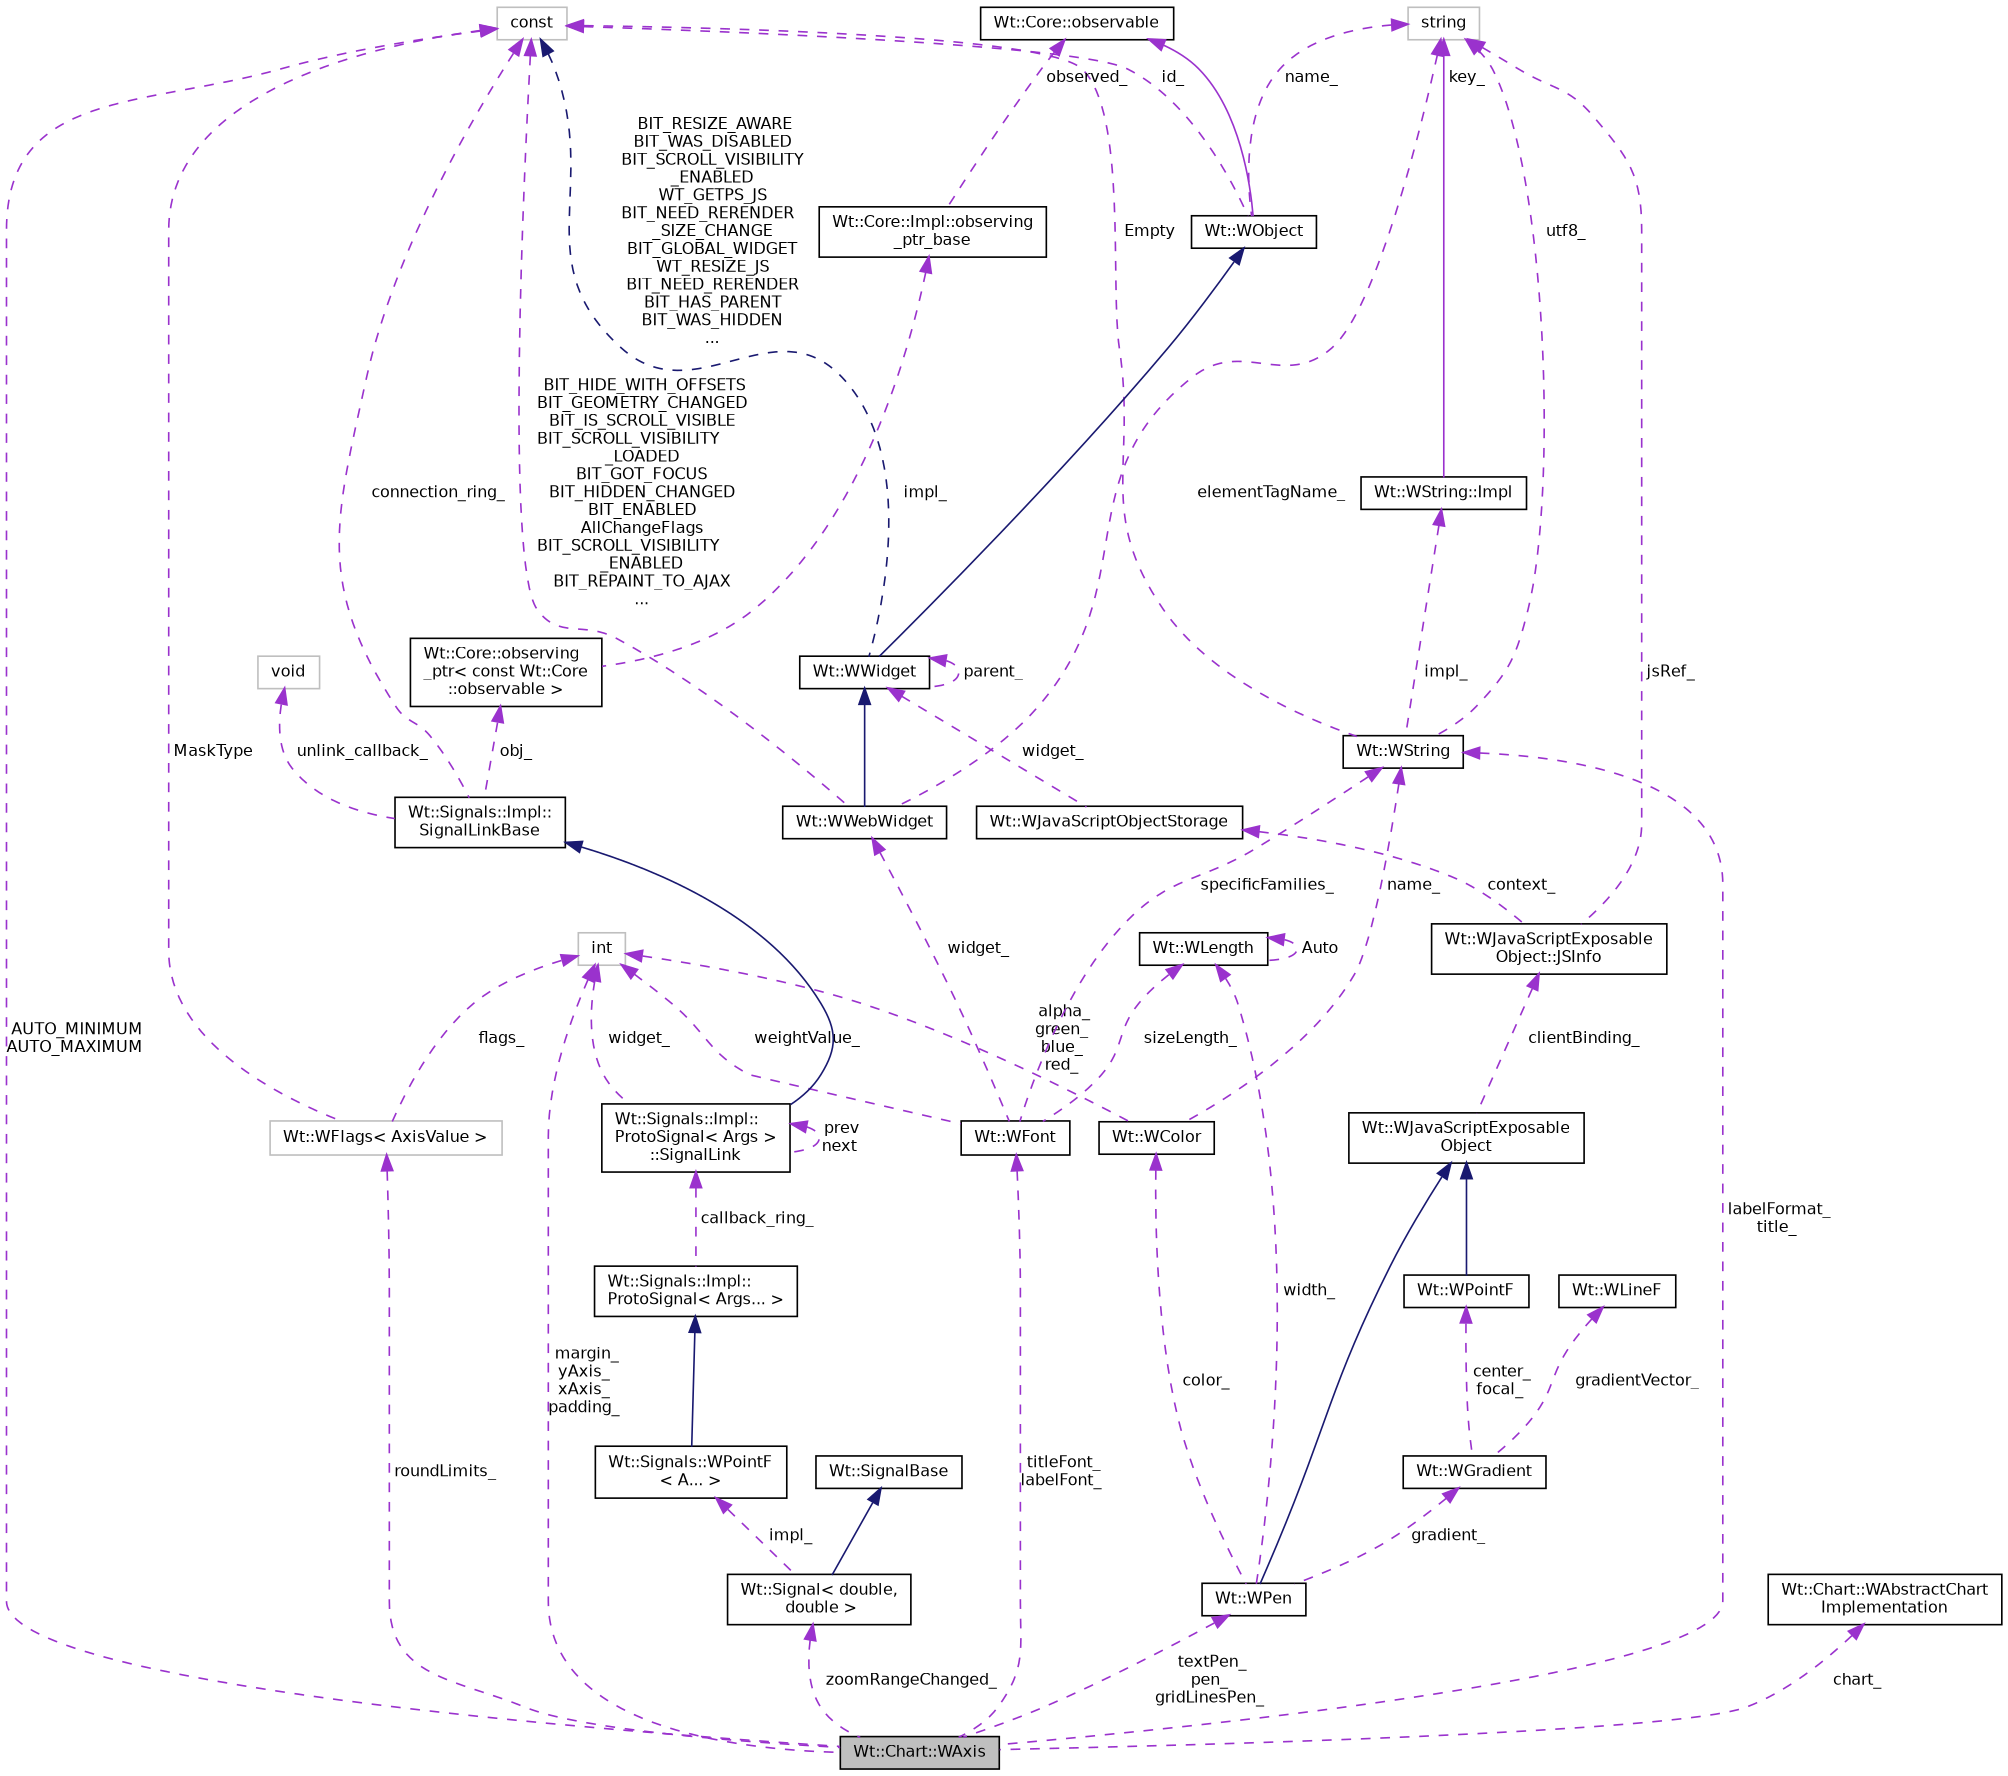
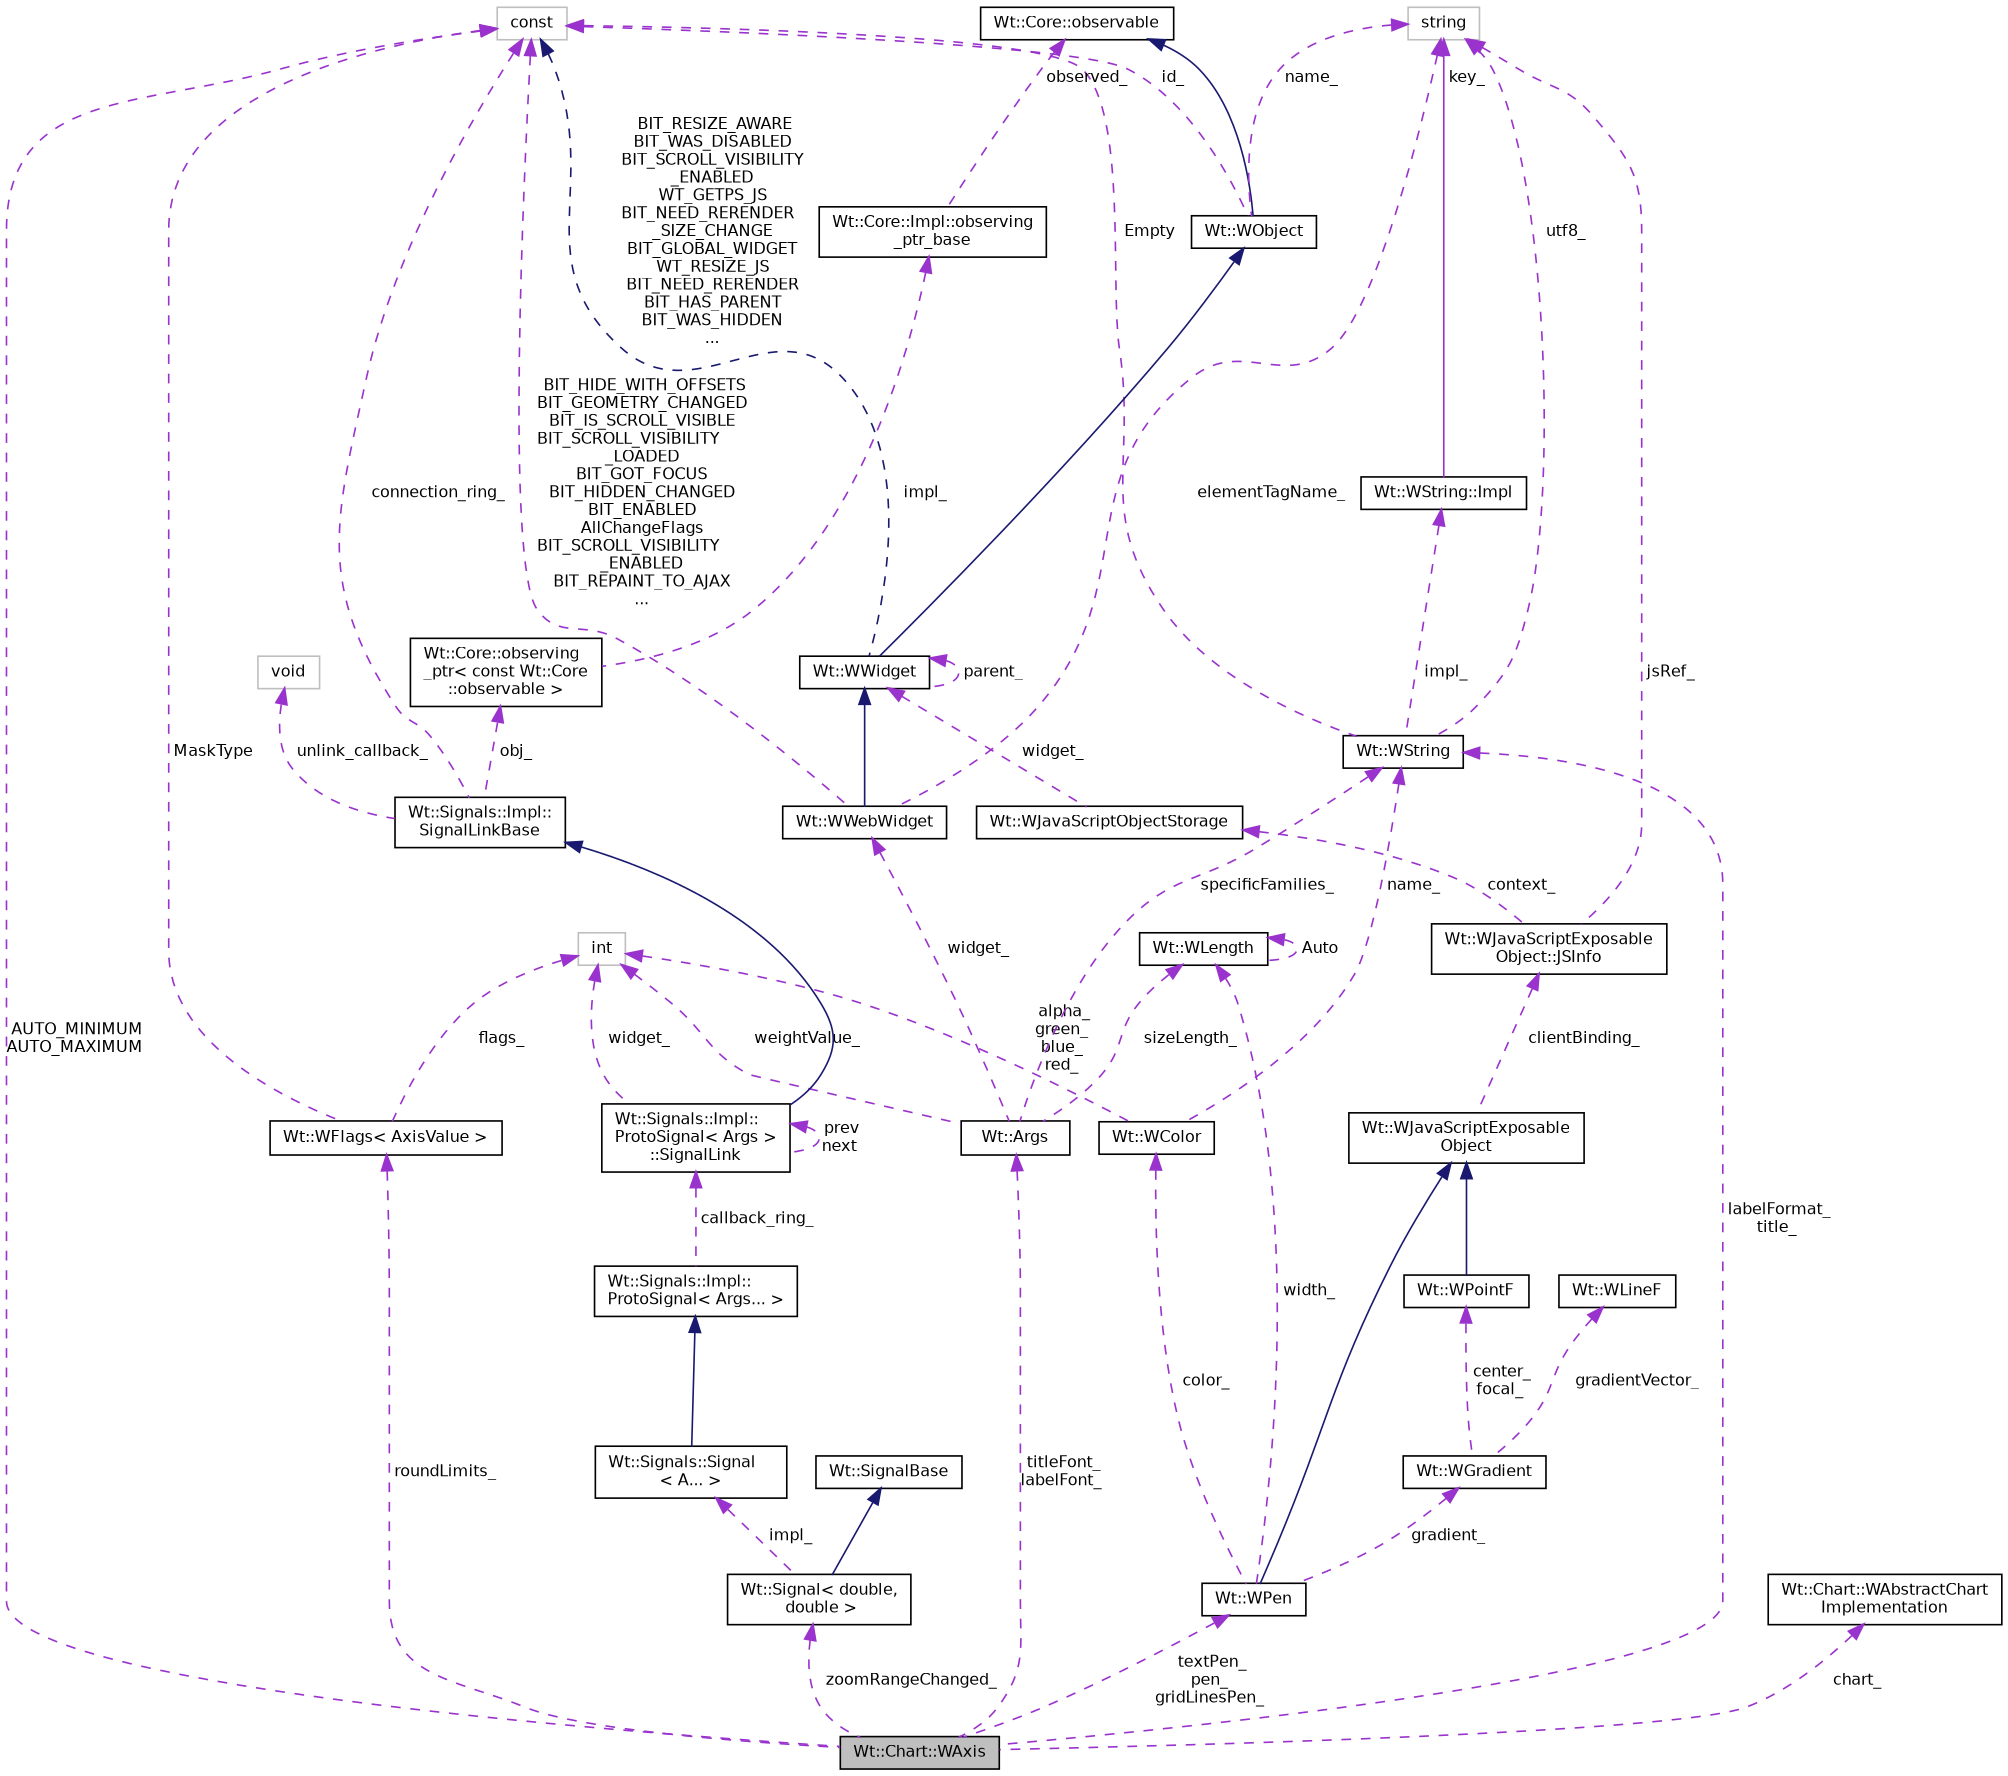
edge "Wt::WObject" -> "Wt::Core::observable": color darkorchid3 -> midnightblue
node "Wt::WFlags< AxisValue >": color grey75 -> black
node "Wt::WFont": label "Wt::WFont" -> "Wt::Args"
edge "Wt::Chart::WAxis" -> "int": removed, label "margin_ yAxis_ xAxis_ padding_"
node "Wt::Signals::WPointF < A... >": label "Wt::Signals::WPointF < A... >" -> "Wt::Signals::Signal < A... >"
